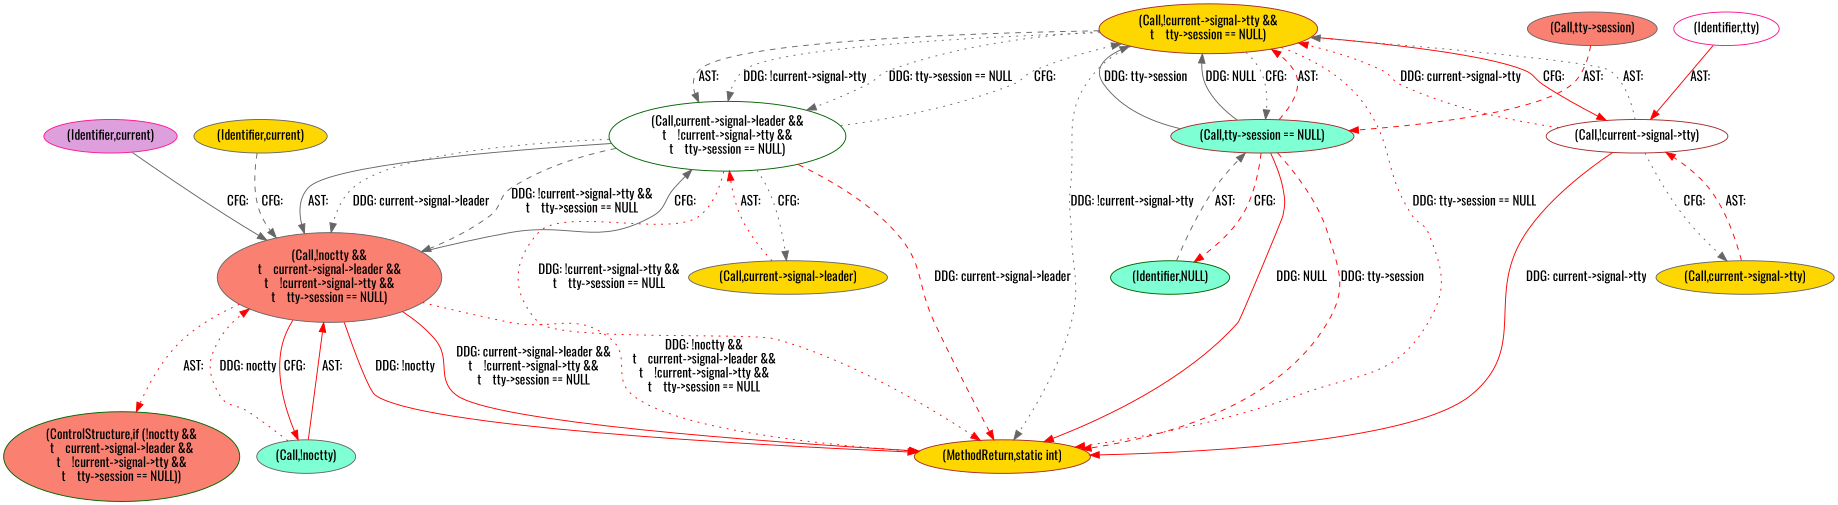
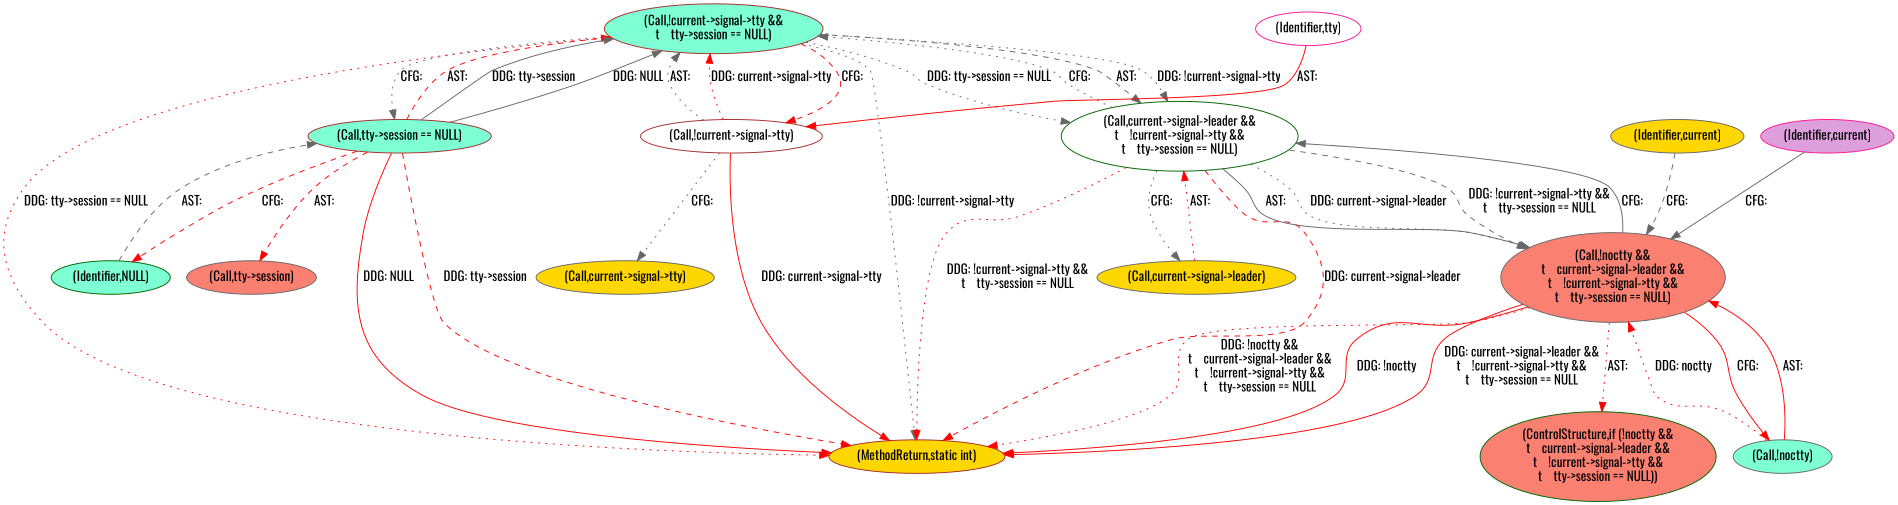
node "(Call,!current->signal->tty && t    tty->session == NULL)": fillcolor gold -> aquamarine
edge "(Call,!current->signal->tty && t    tty->session == NULL)" -> "(Call,!current->signal->tty)": style solid -> dashed
edge "(Call,tty->session)" -> "(Call,tty->session == NULL)": reversed
edge "(Call,current->signal->tty)" -> "(Call,!current->signal->tty)": removed, label "AST:"
